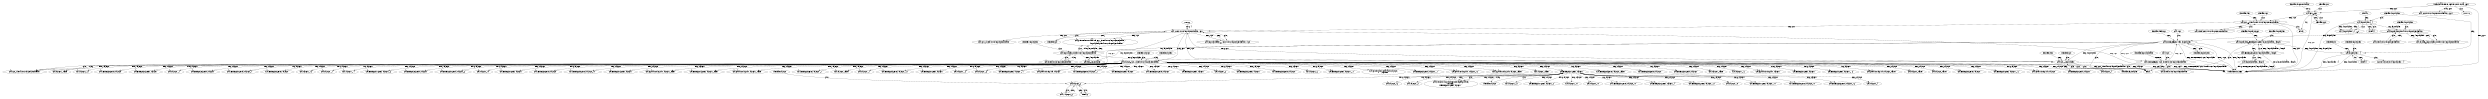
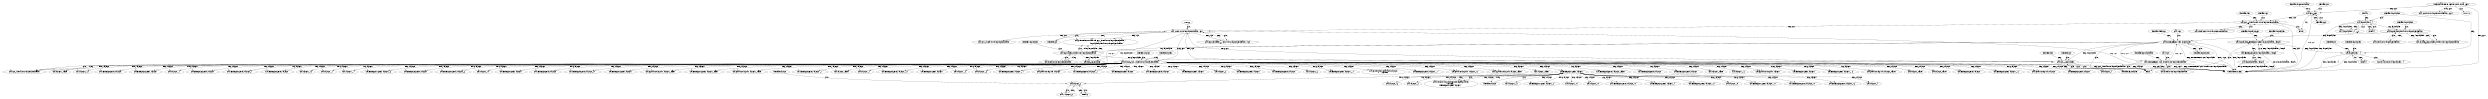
edge "1000266" -> "(Call,(const struct lmp_object_header *)tptr)": label "DDG: 4" -> "AST: "
edge "(Identifier,lmp_obj_header)" -> "(Call,ND_TCHECK2(*tptr, sizeof(struct lmp_object_header)))": label "TCHECK: " -> "CFG: "
node "(MethodReturn,RET)": label "(MethodReturn,RET)" -> "(MethodReturn,BITS)"
